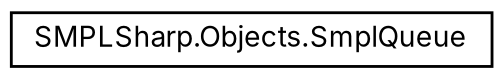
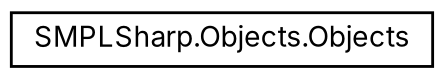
node "SMPLSharp.Objects.SmplQueue": label "SMPLSharp.Objects.SmplQueue" -> "SMPLSharp.Objects.Objects"
